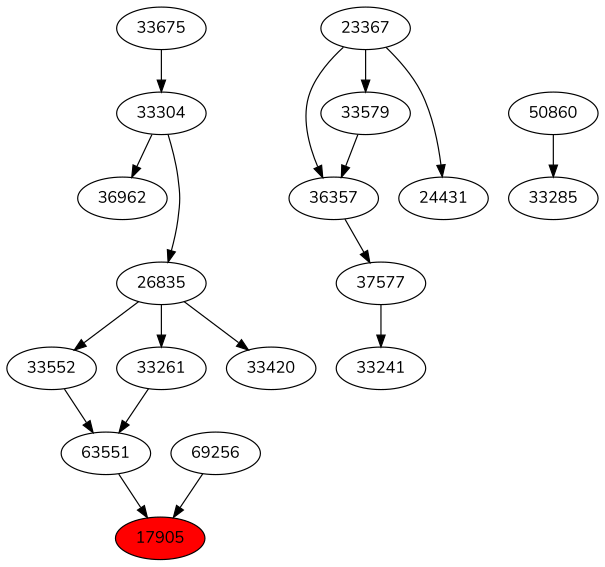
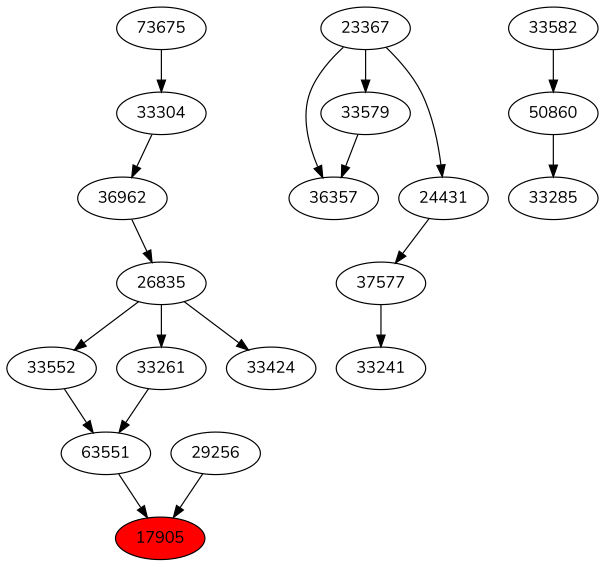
node "33675": label "33675" -> "73675"
node "33582": added
edge "33304" -> "26835": now "36962" -> "26835"
edge "36357" -> "37577": now "24431" -> "37577"
node "33420": label "33420" -> "33424"
node "69256": label "69256" -> "29256"
